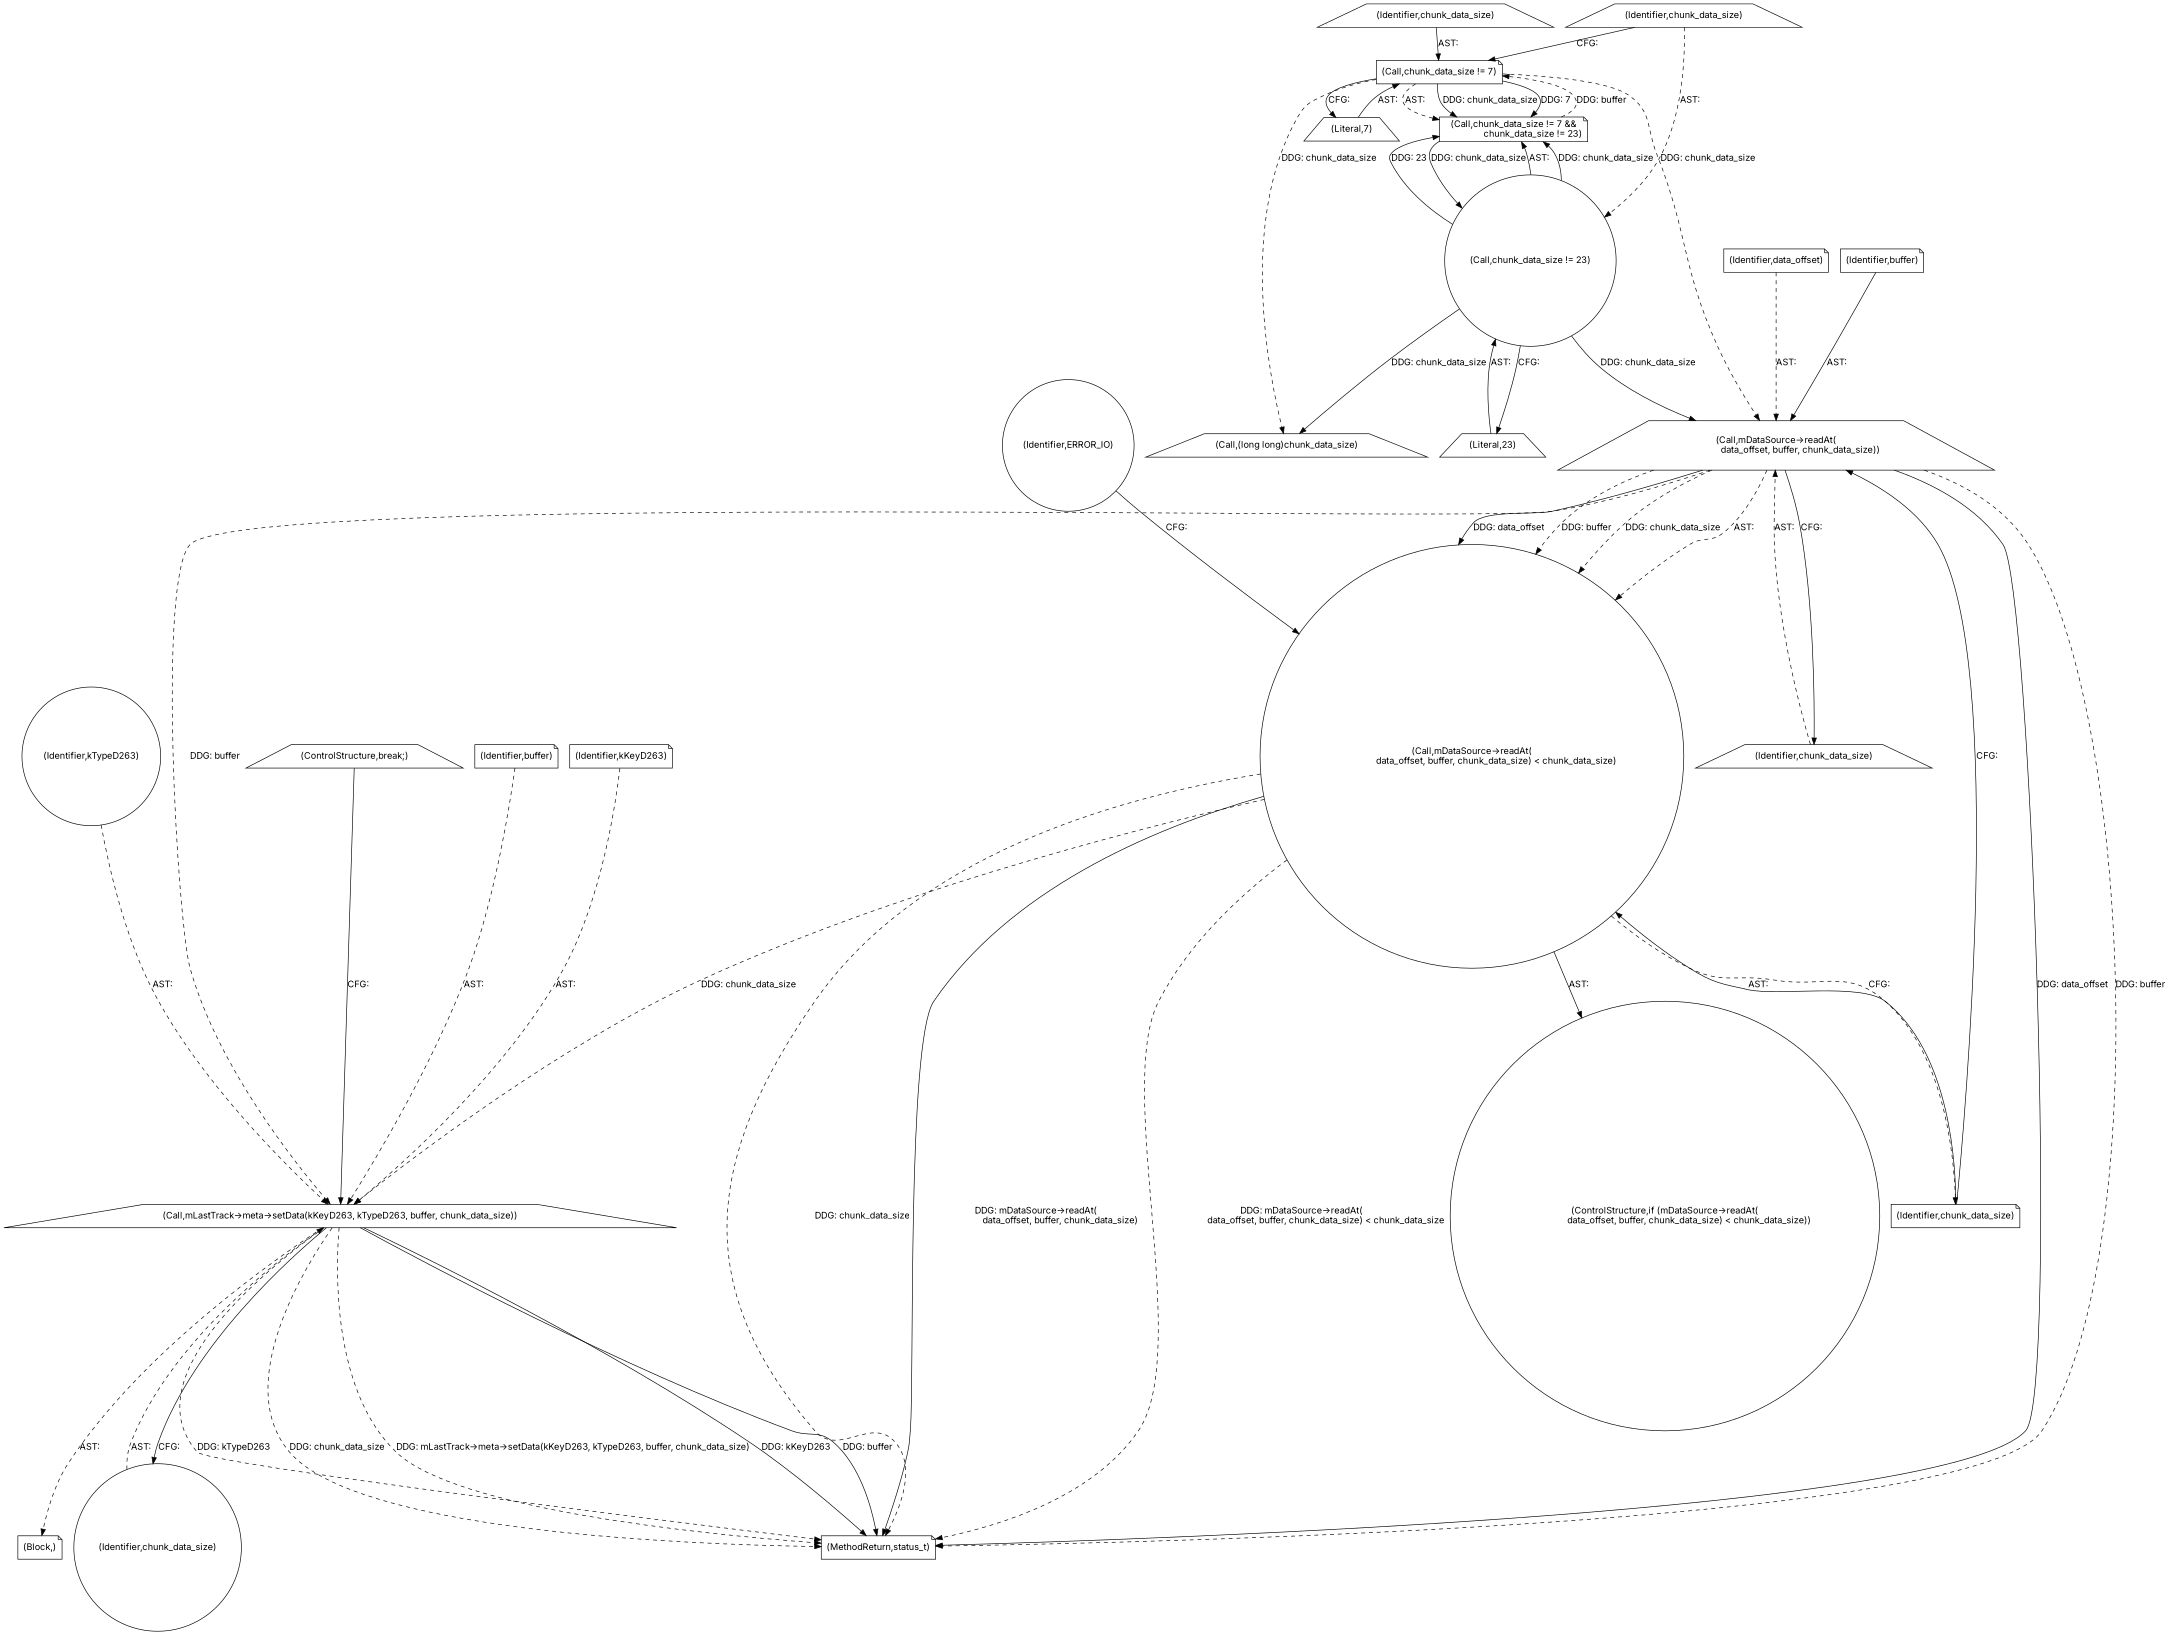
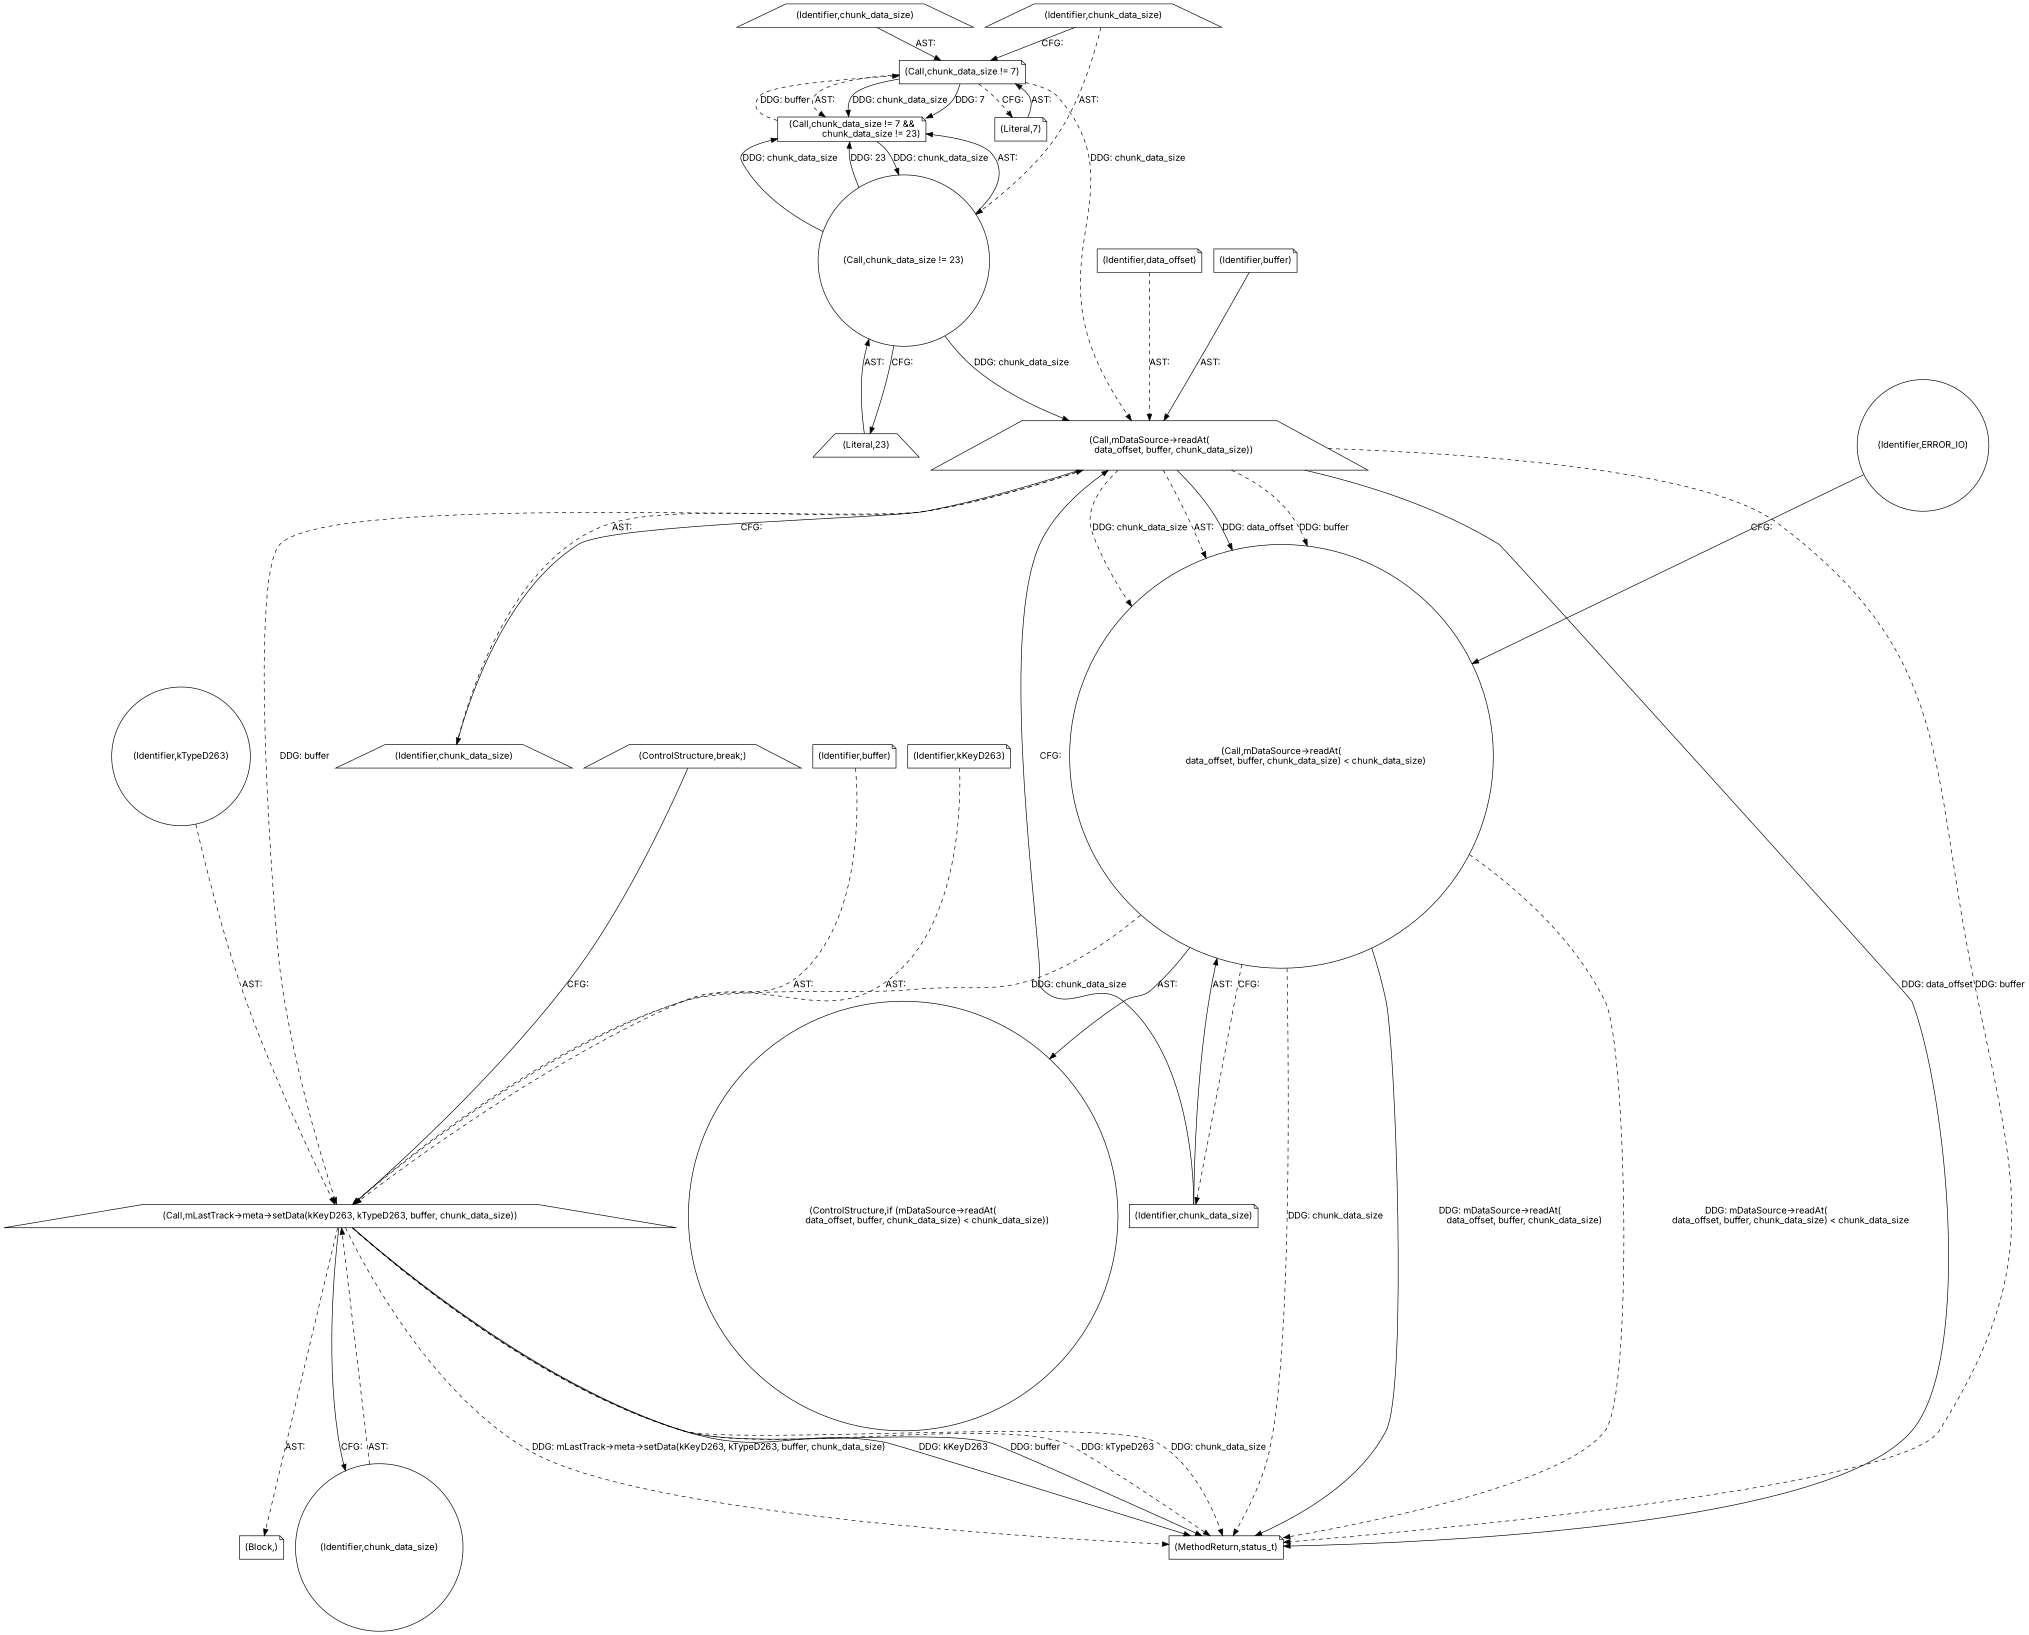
edge "(Call,chunk_data_size != 7)" -> "(Literal,7)": style solid -> dashed
node "(Literal,7)": shape trapezium -> note
node "(Call,(long long)chunk_data_size)": removed
